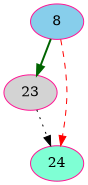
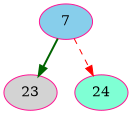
node "8": label "8" -> "7"
edge "23" -> "24": removed
